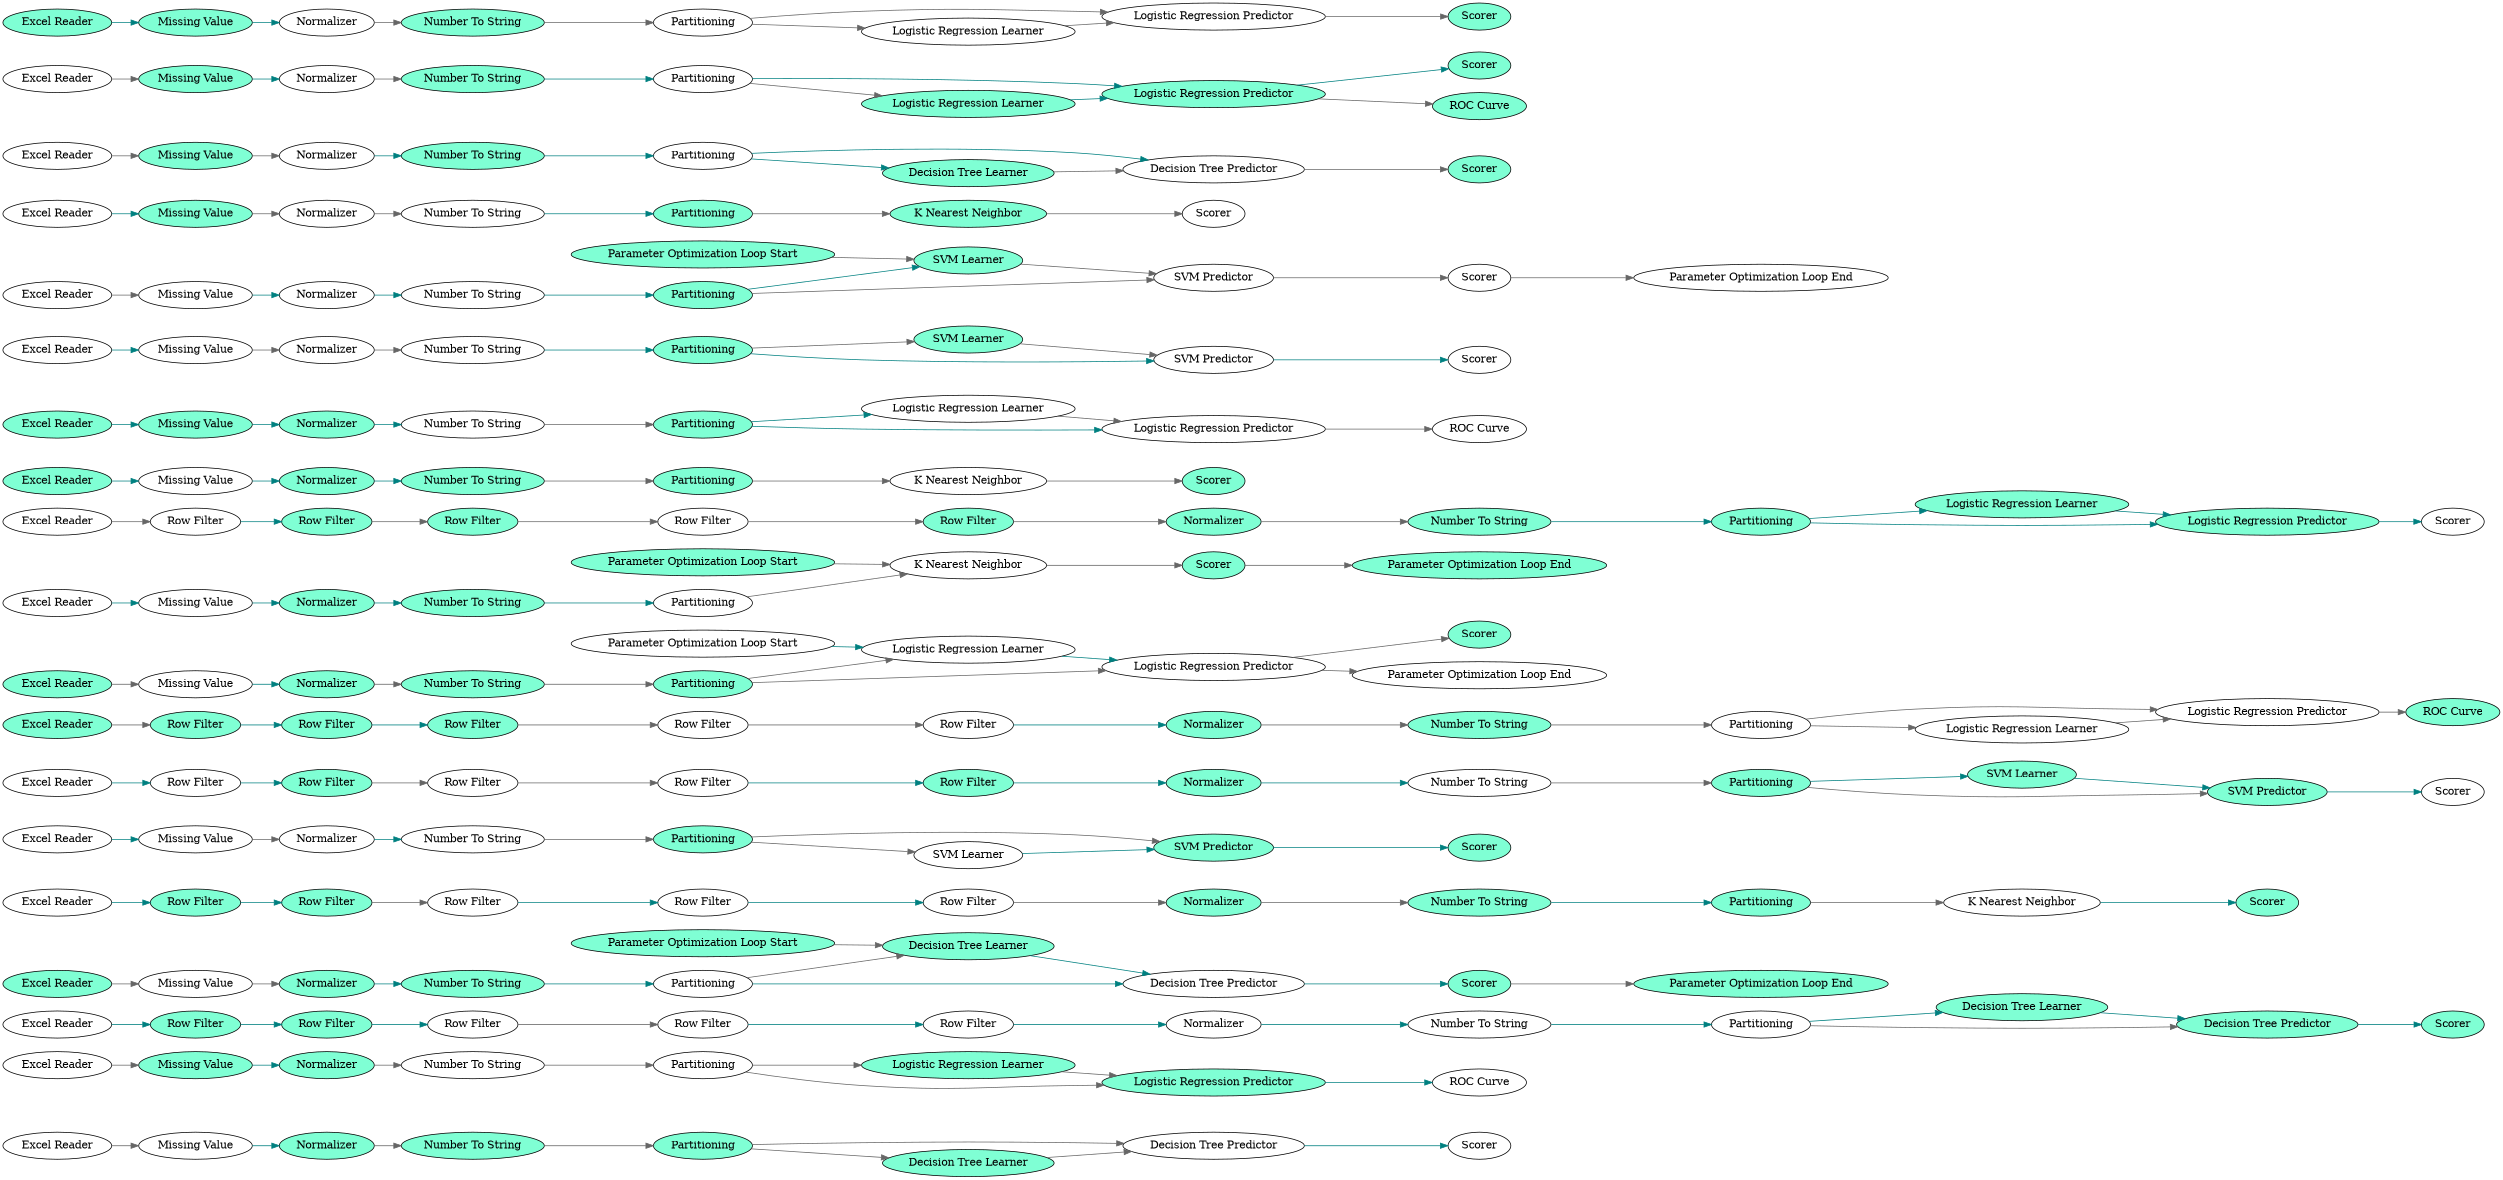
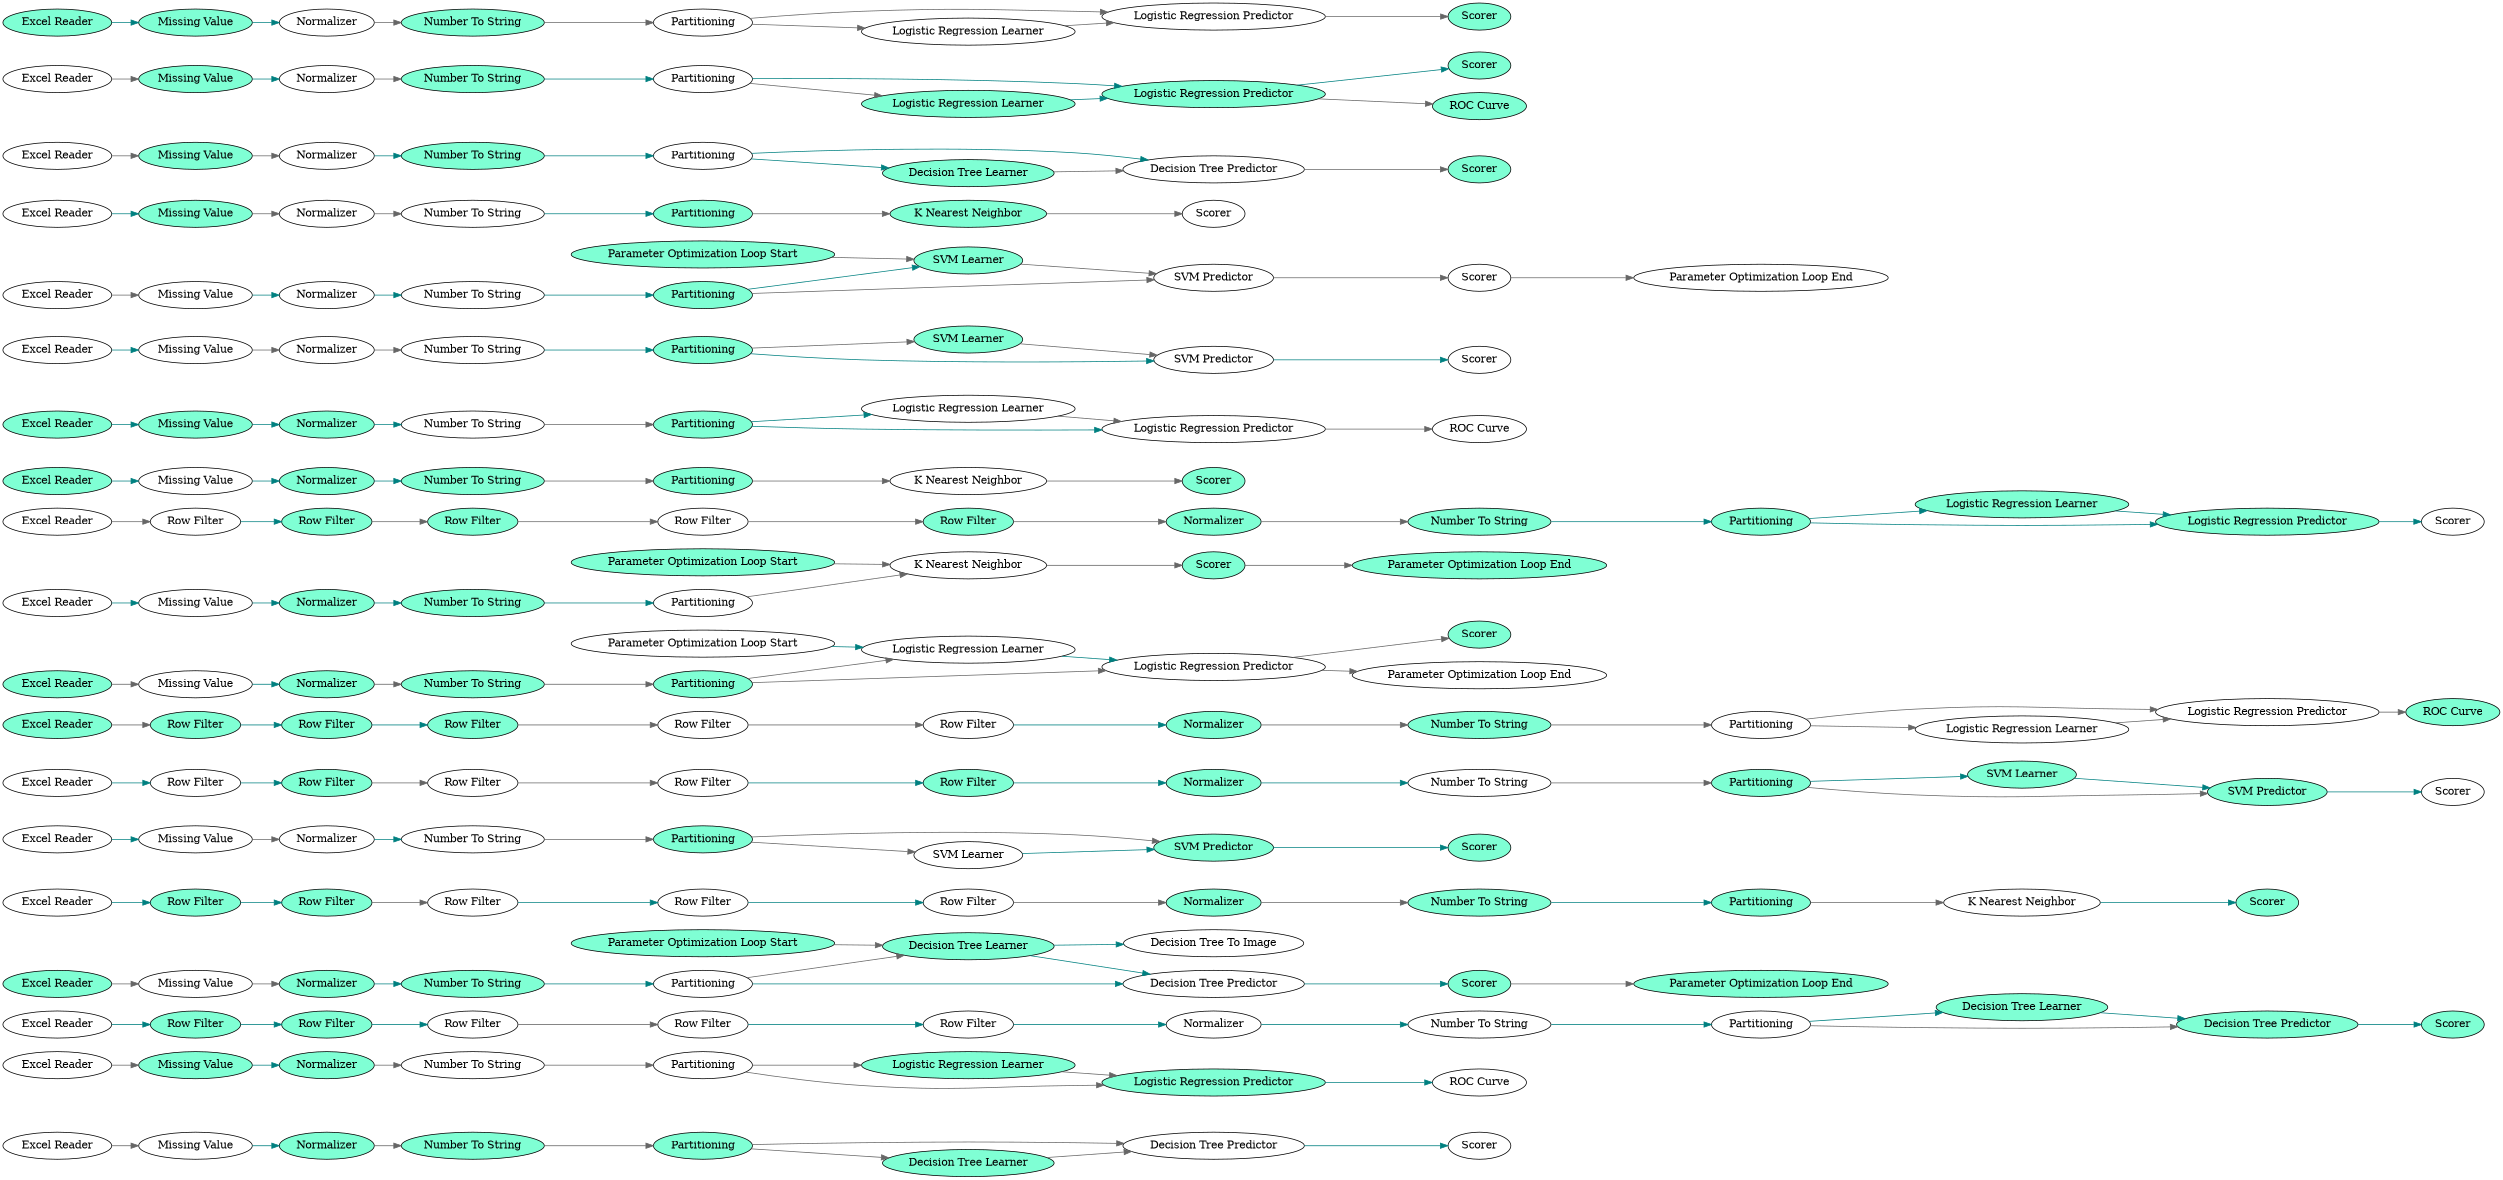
node "Decision Tree To Image": added
